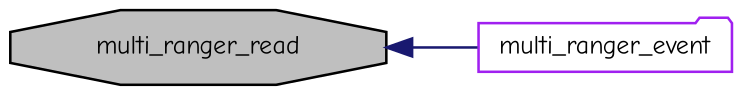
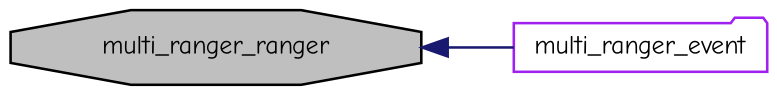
node "multi_ranger_read": label "multi_ranger_read" -> "multi_ranger_ranger"
